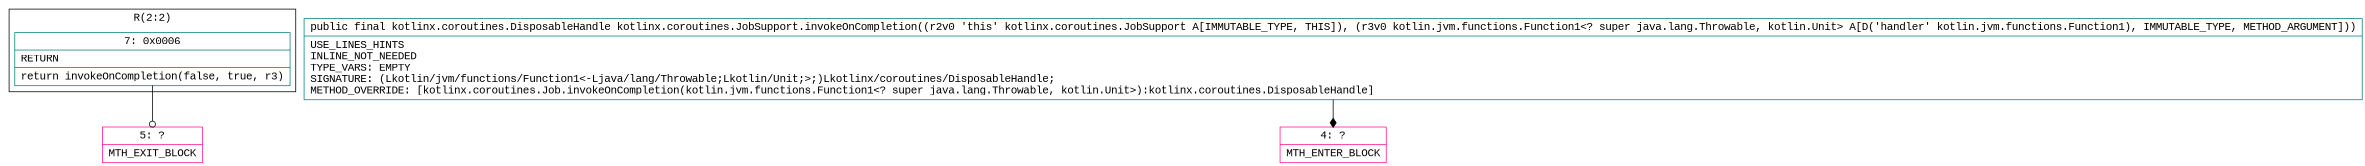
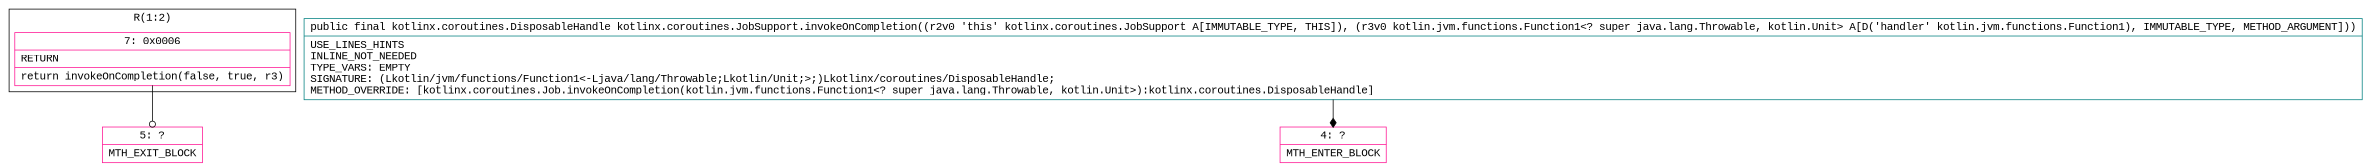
cluster "R(2:2)": label "R(2:2)" -> "R(1:2)"
node "7: 0x0006": color teal -> deeppink
